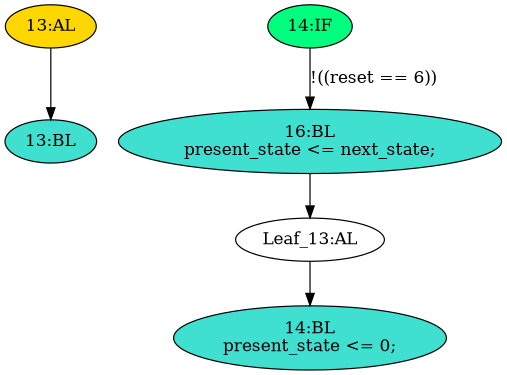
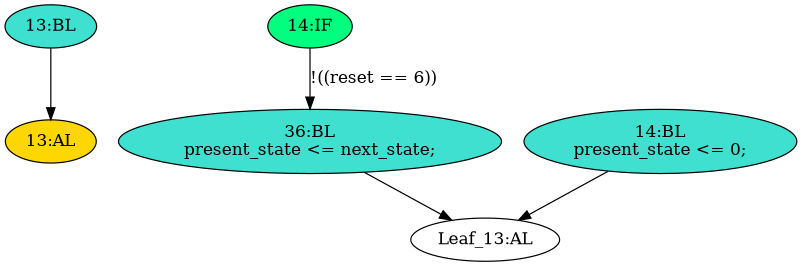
edge "13:AL" -> "13:BL": reversed
node "16:BL present_state <= next_state;": label "16:BL present_state <= next_state;" -> "36:BL present_state <= next_state;"
edge "Leaf_13:AL" -> "14:BL present_state <= 0;": reversed
